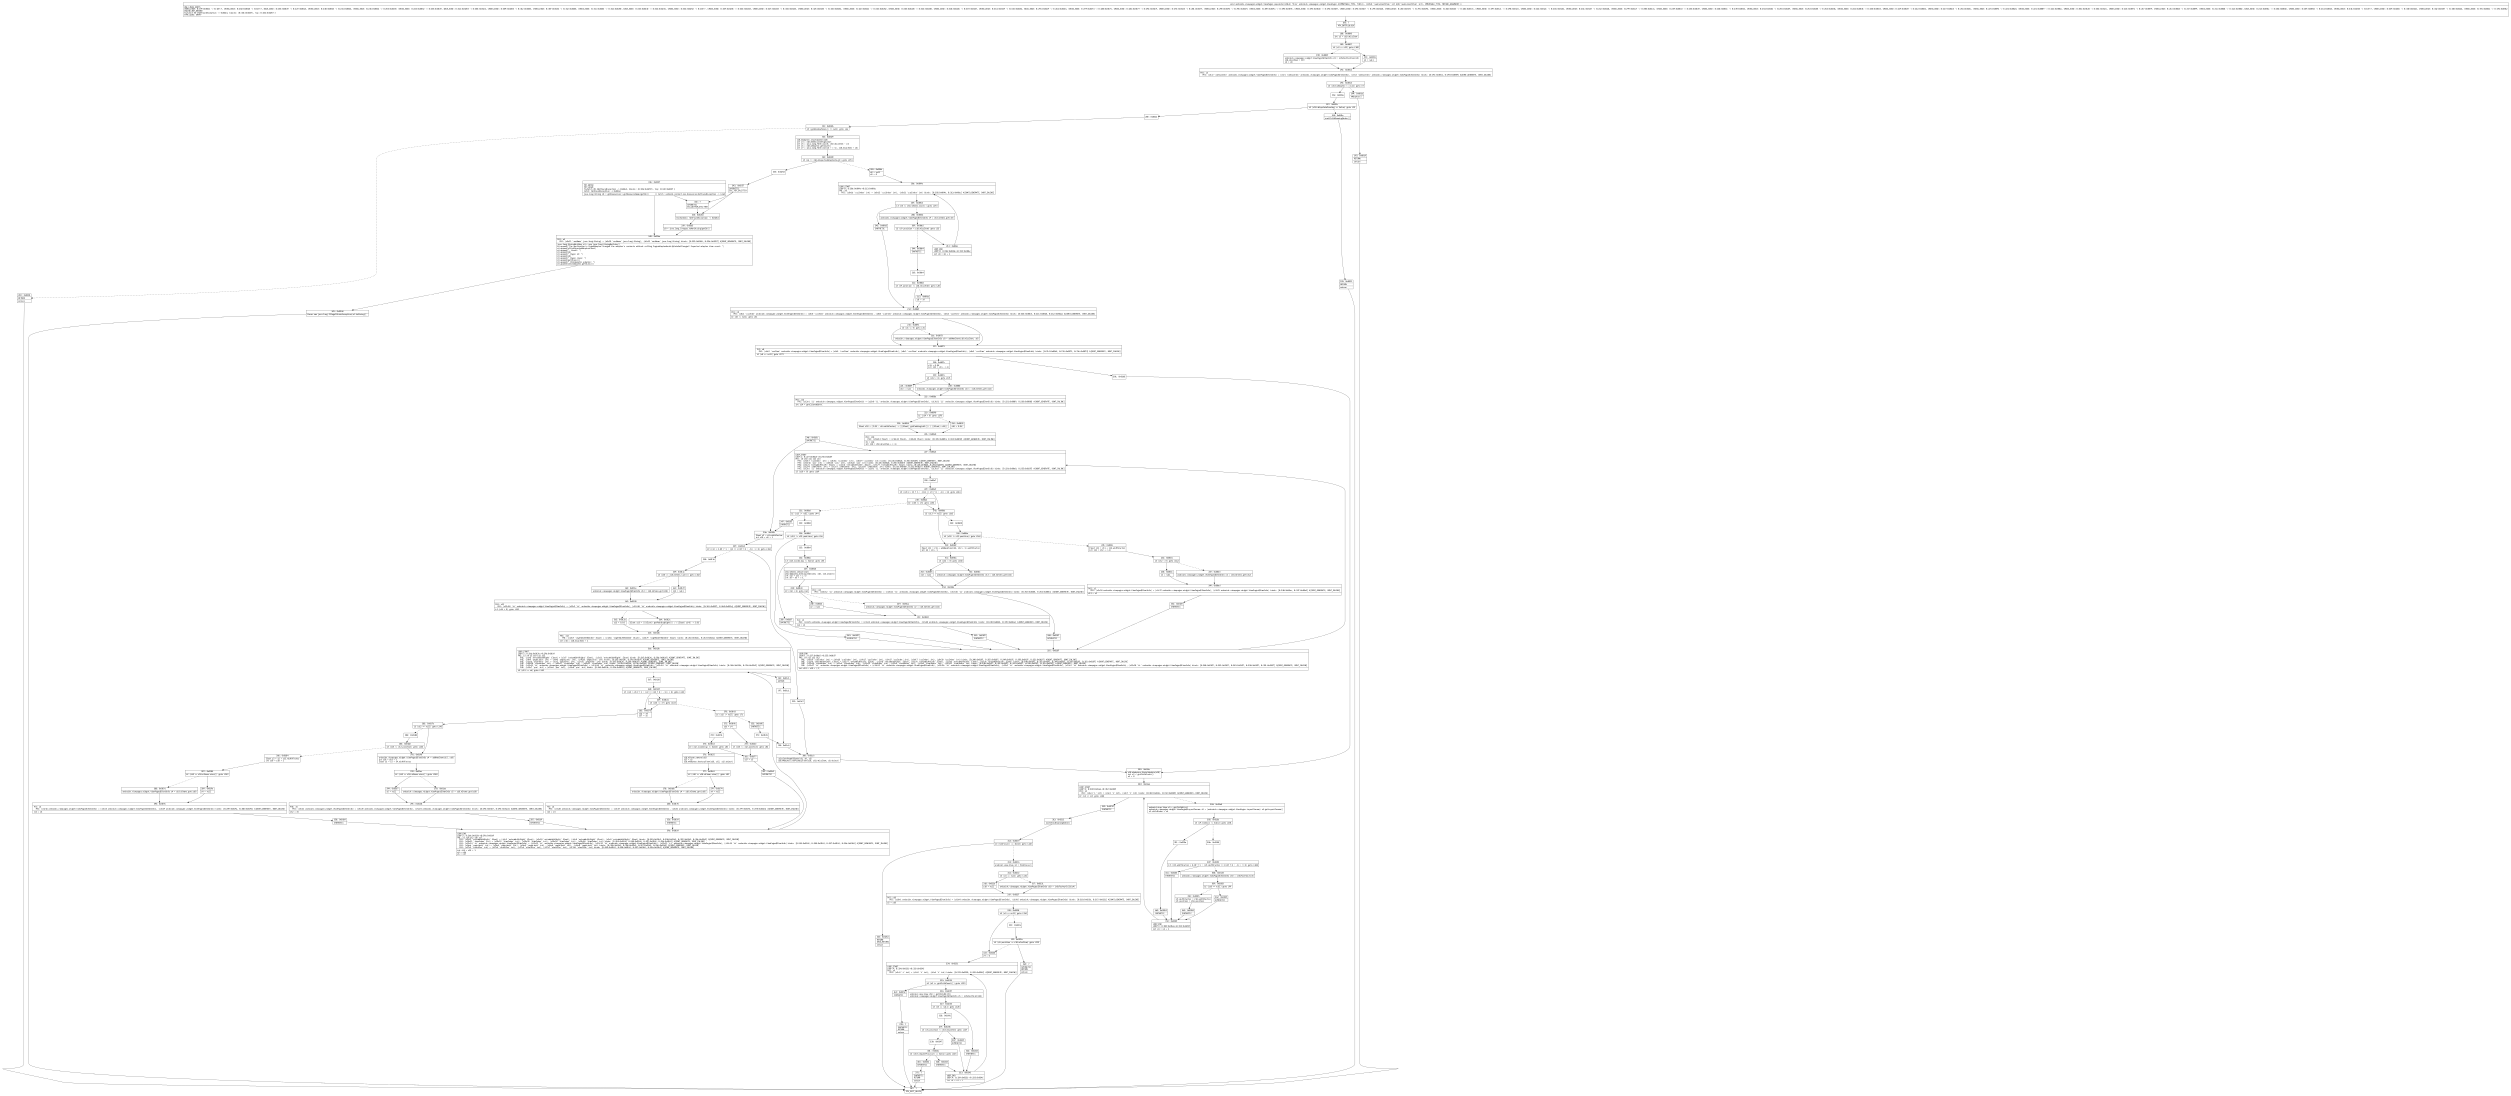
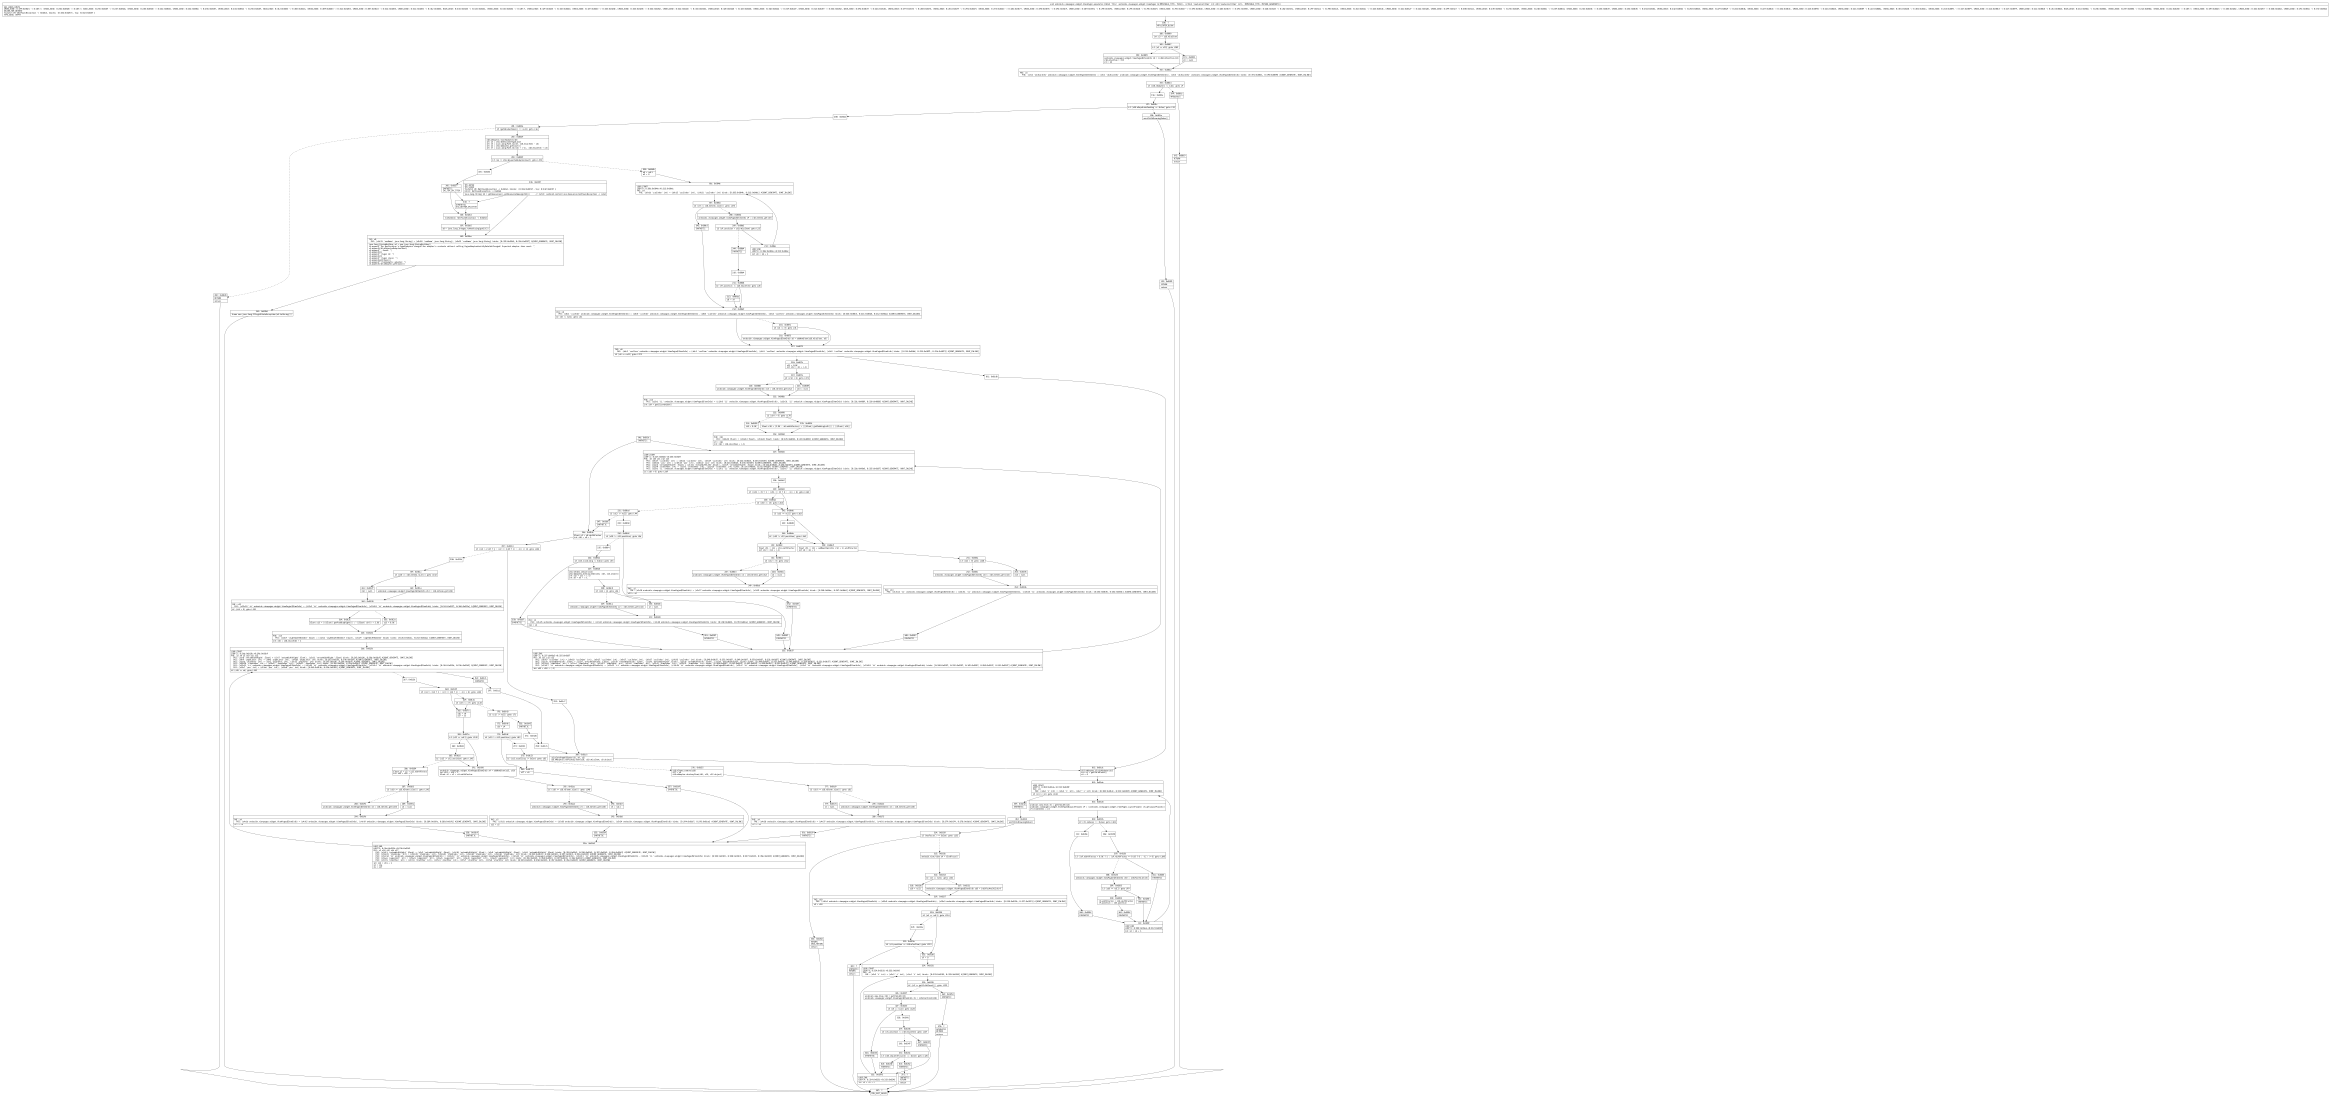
node "354: 0x01c1": text "BOTTOM" -> "SYNTHETIC"
edge "272: 0x014b" -> "274: 0x0151": now "273: 0x014f" -> "274: 0x0151"
